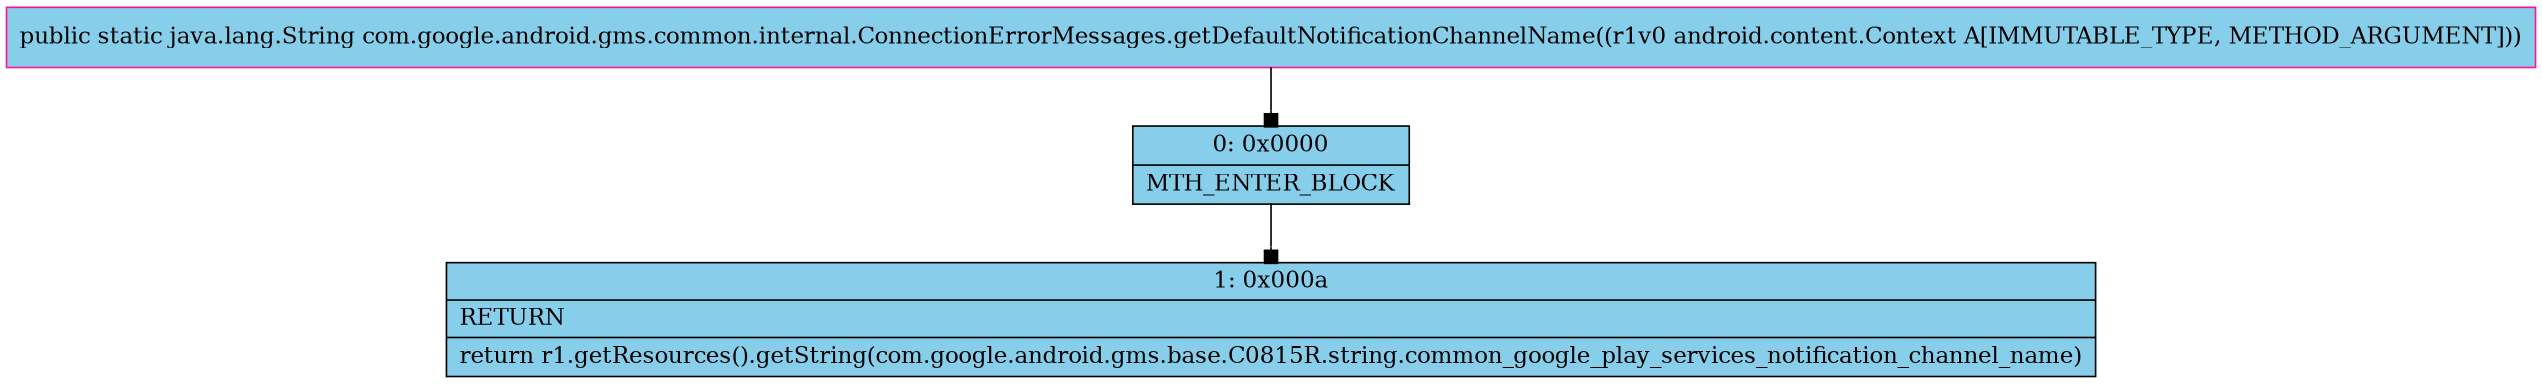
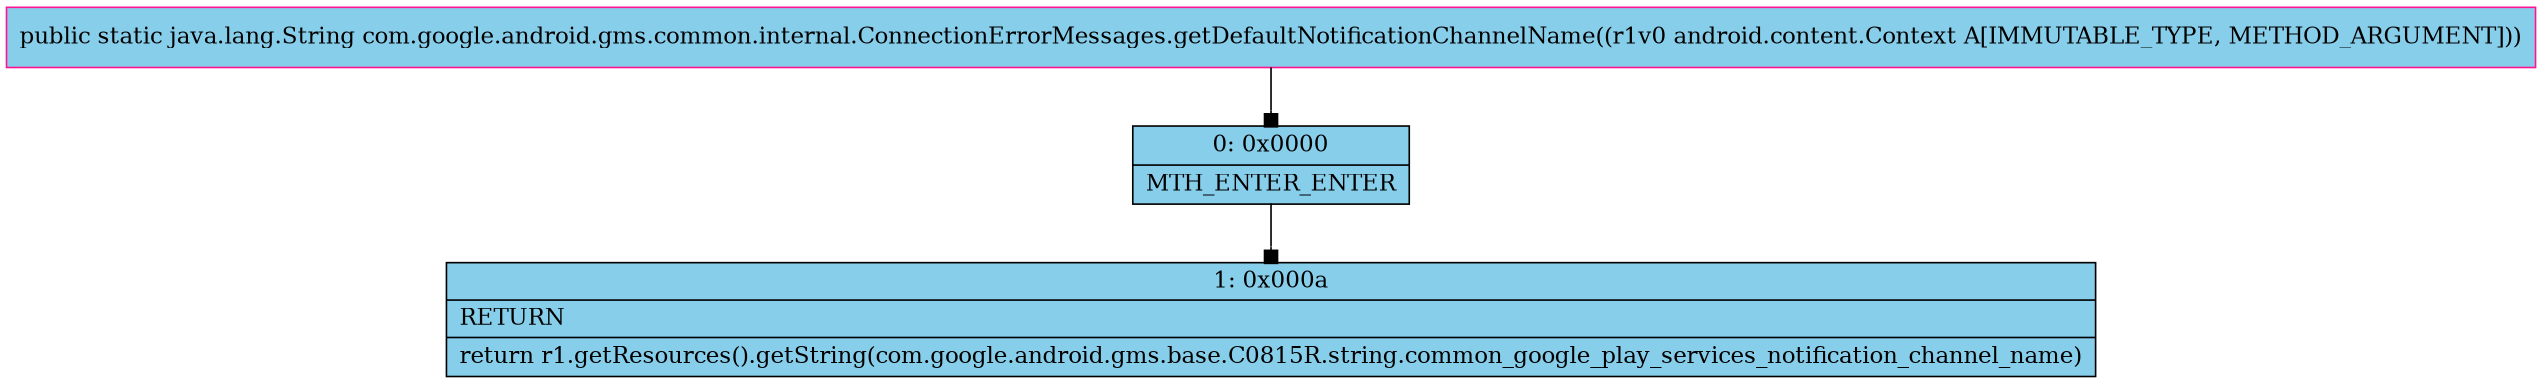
node "0: 0x0000": text "MTH_ENTER_BLOCK" -> "MTH_ENTER_ENTER"
